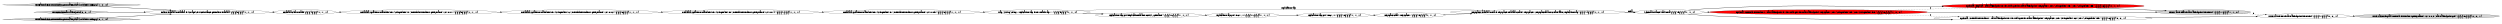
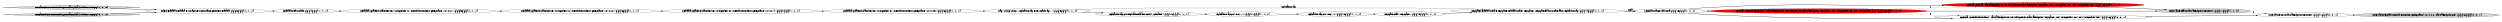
node "testGetIndexNaturalEndpoint['0', '0', '1']": removed
